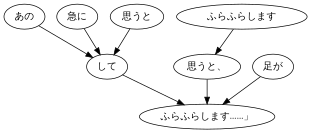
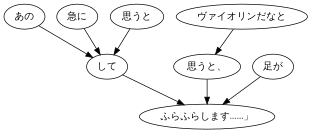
node "ふらふらします": label "ふらふらします" -> "ヴァイオリンだなと"
